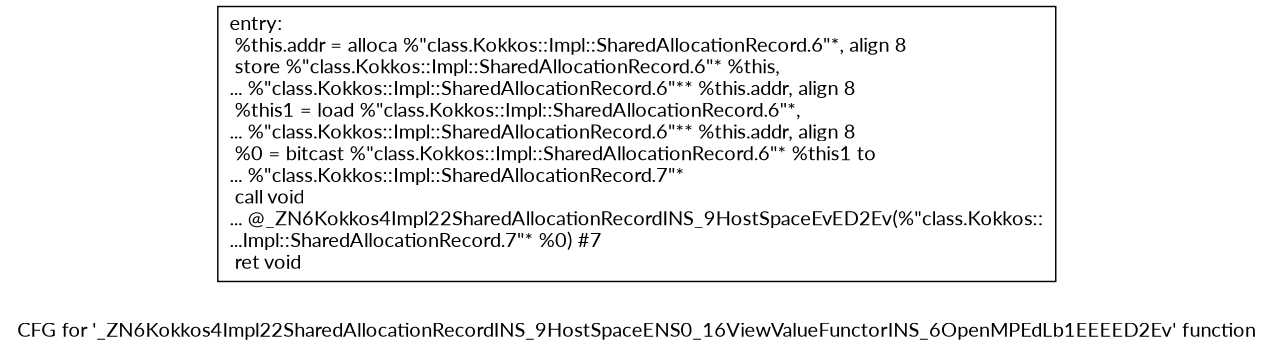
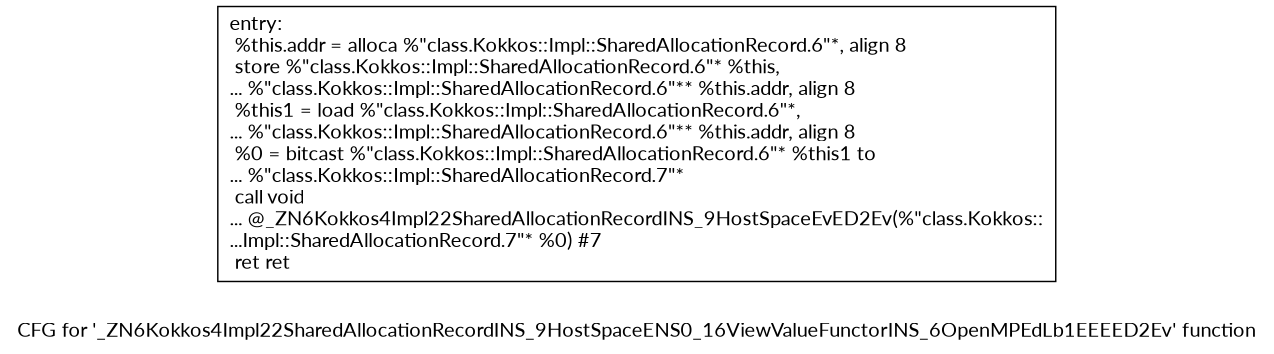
node "entry:": text "ret void" -> "ret ret"
